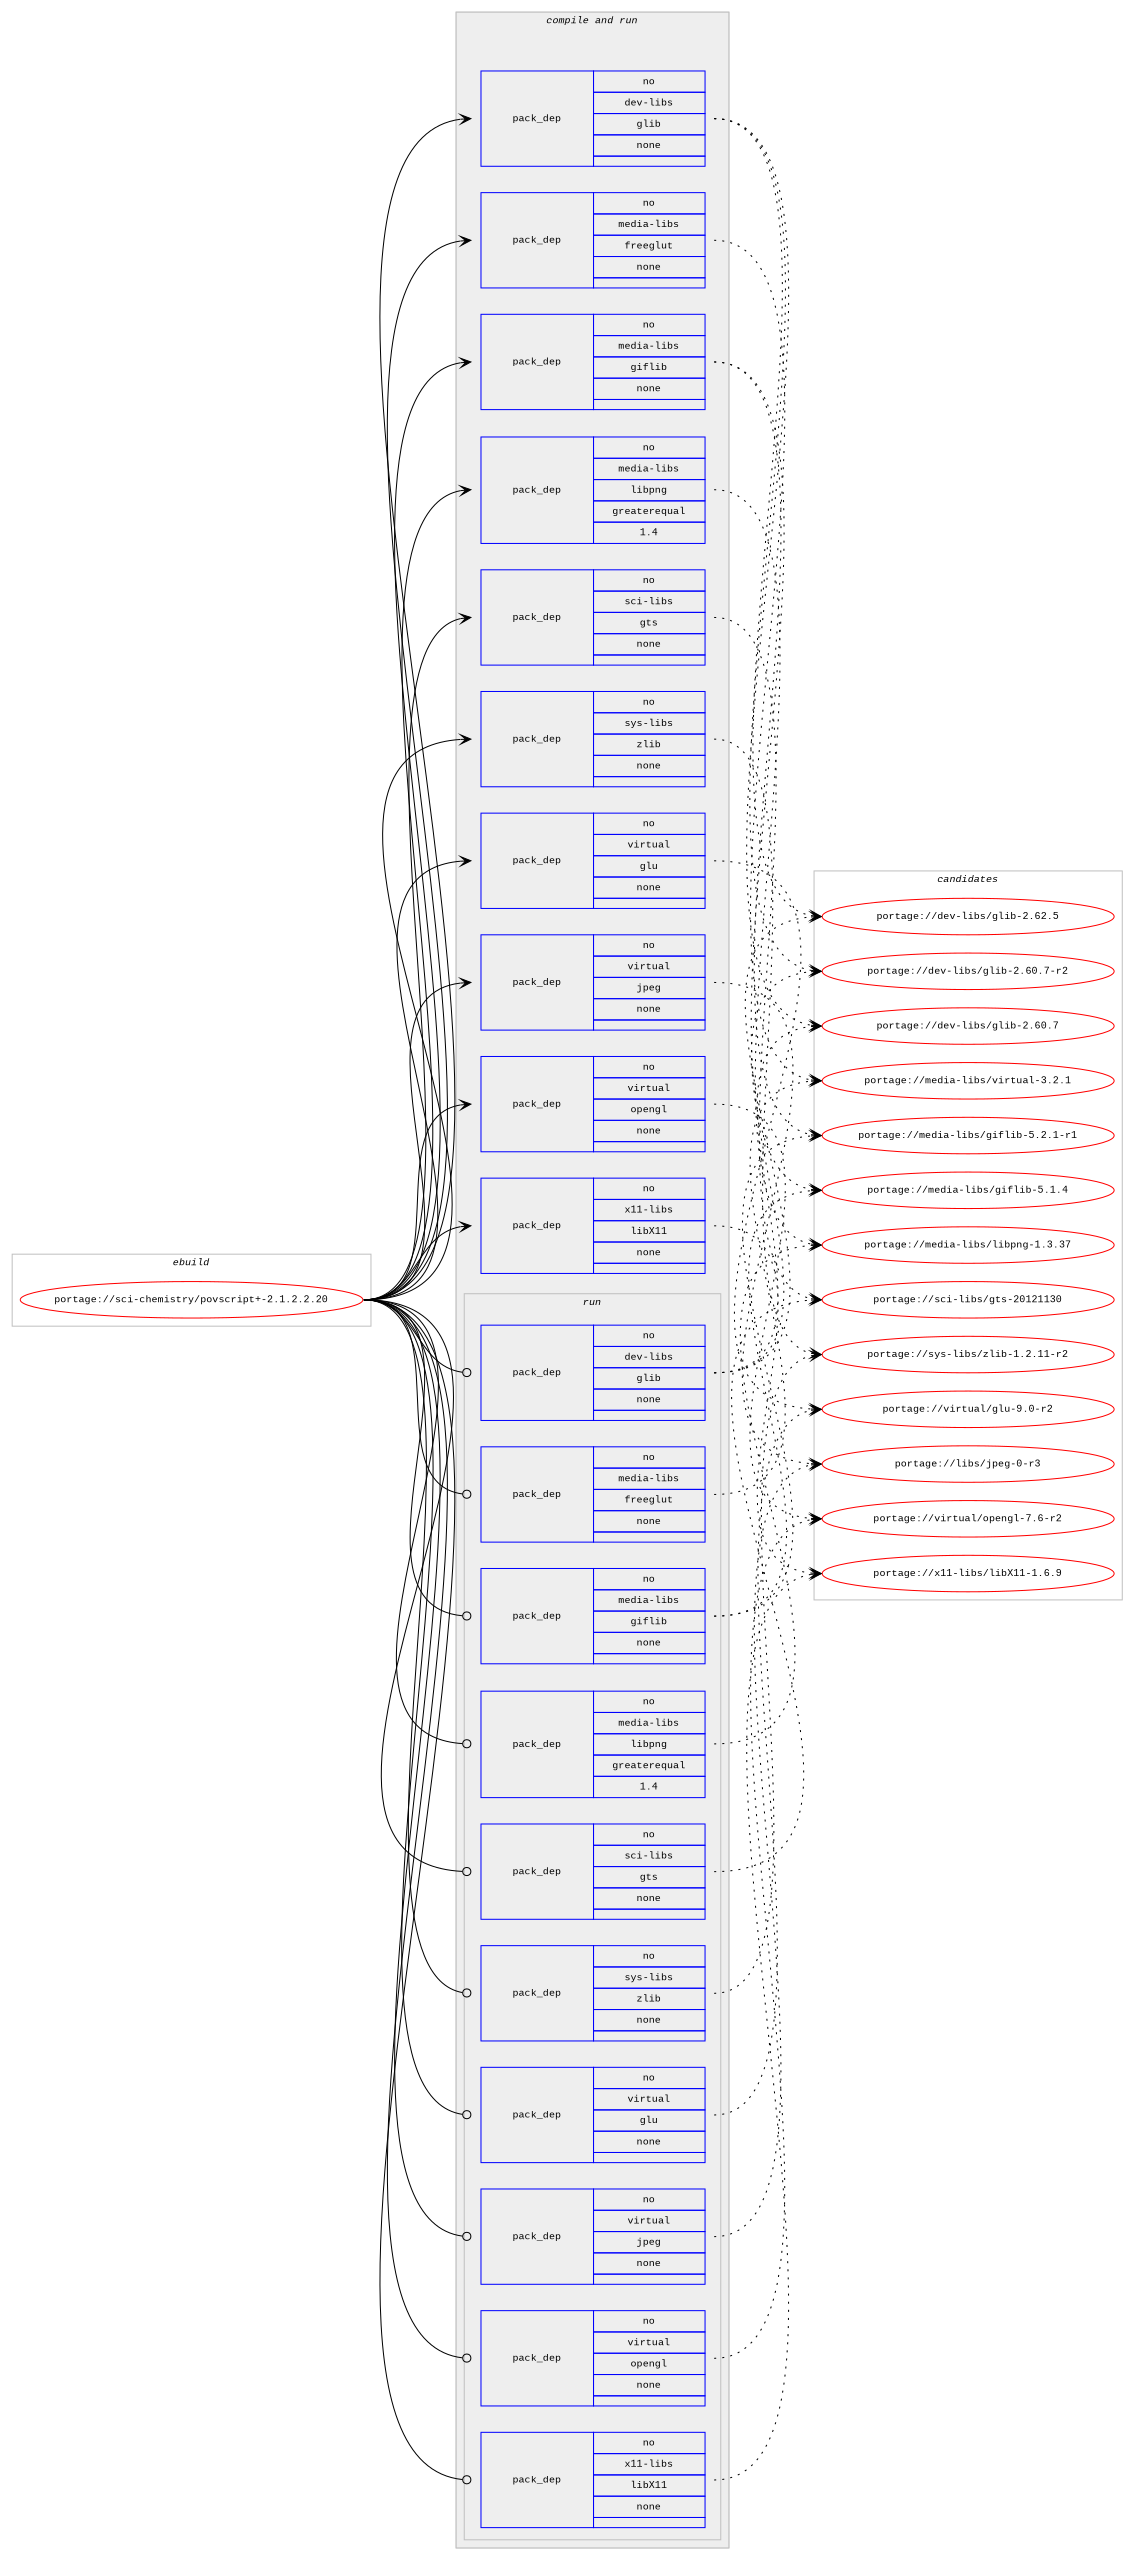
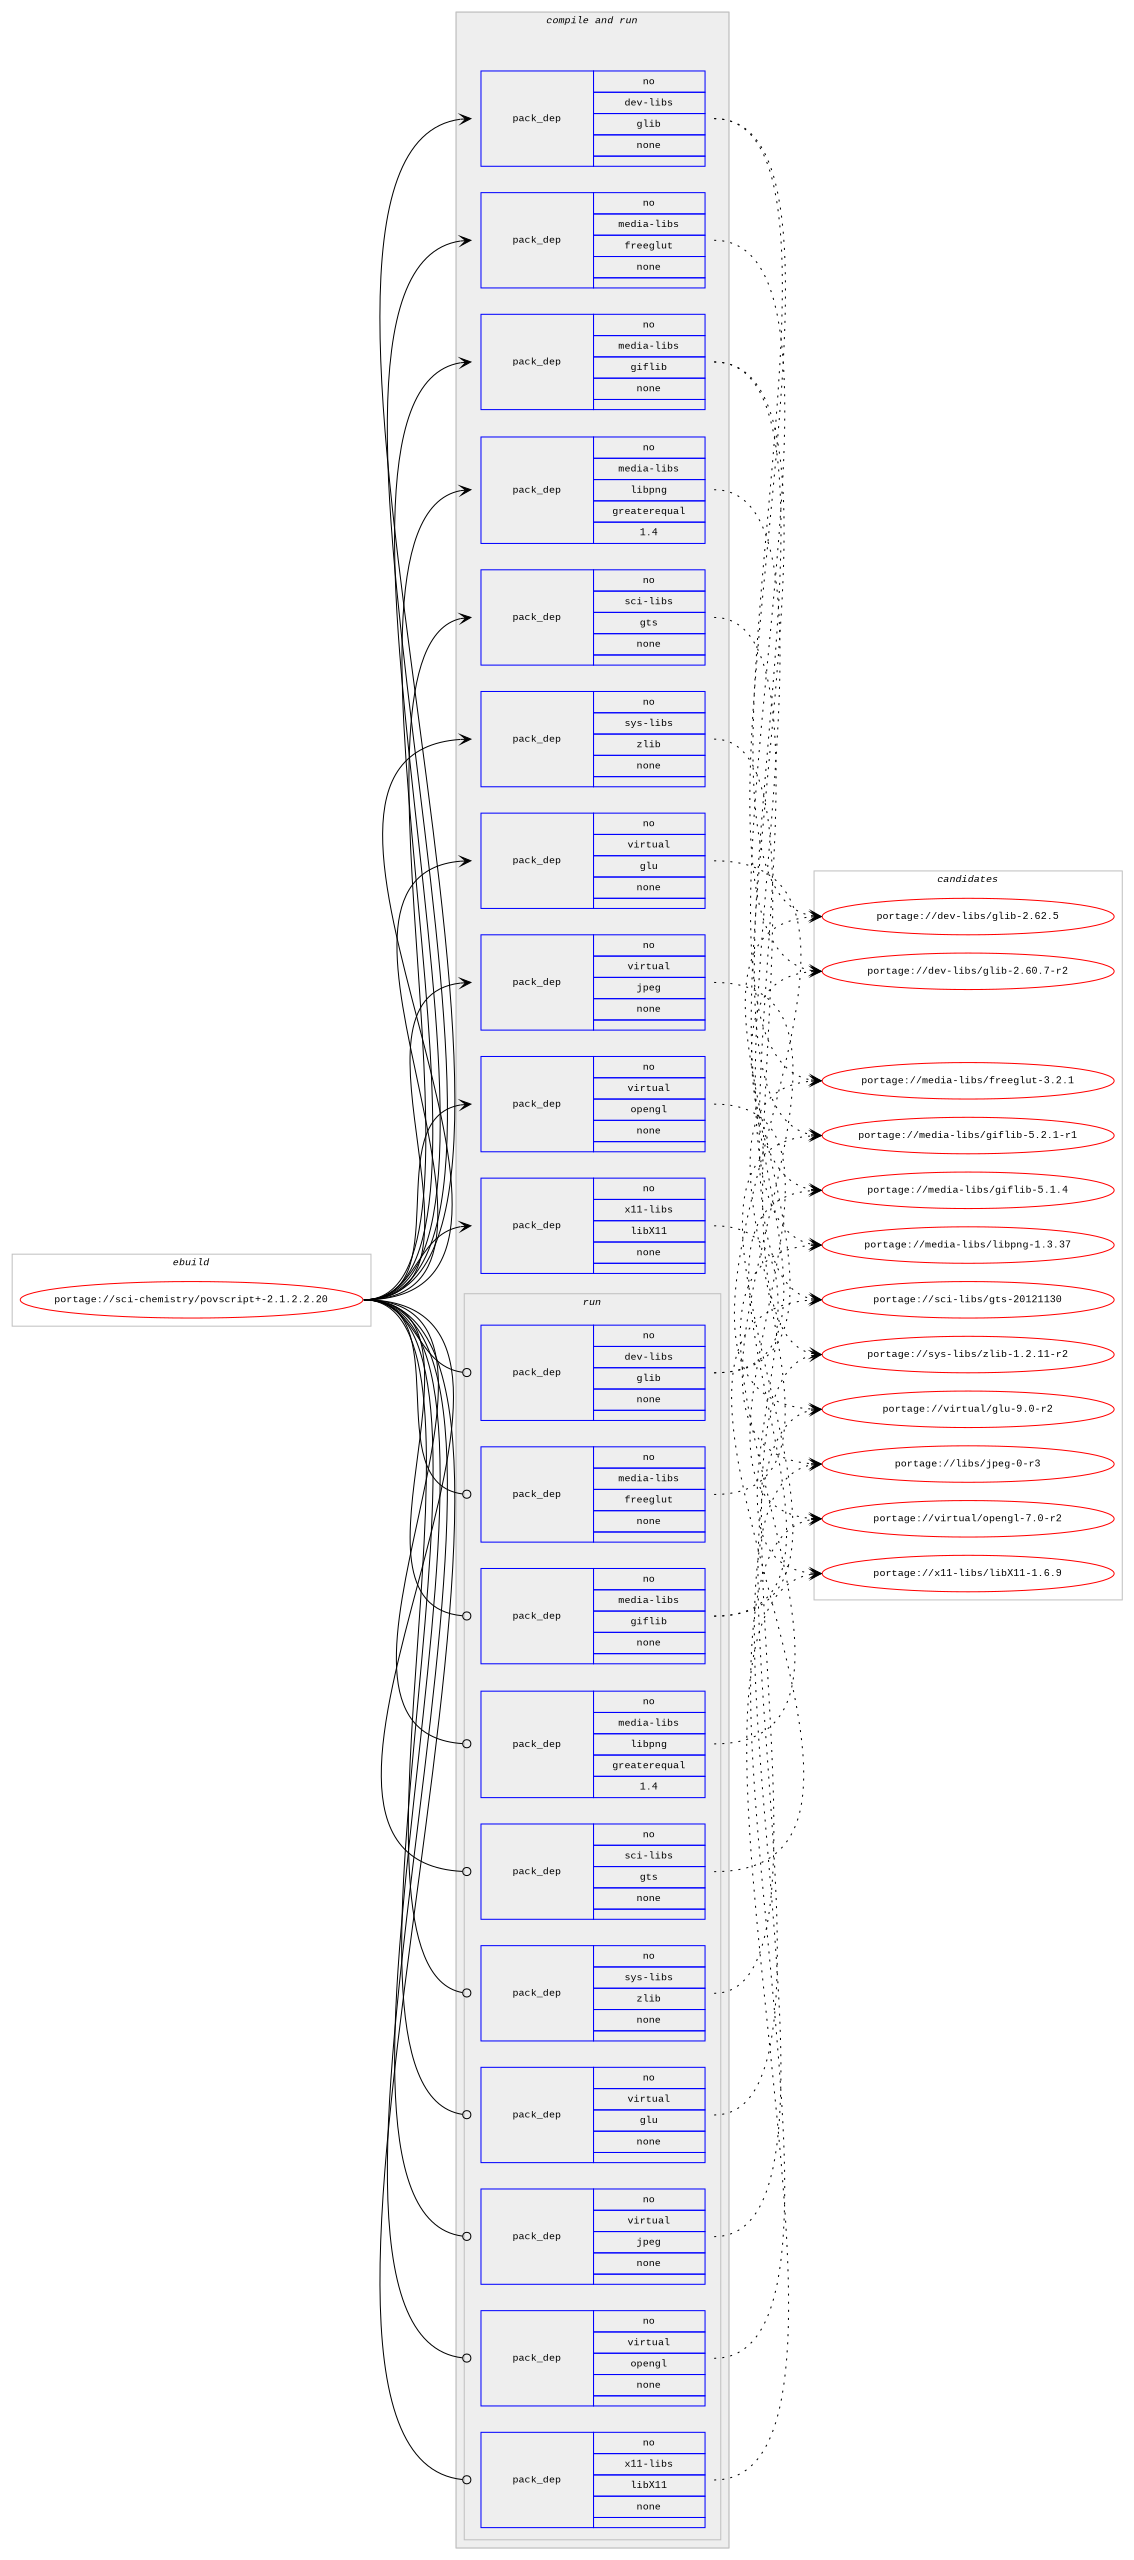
node "portage://dev-libs/glib-2.60.7": removed
node "portage://media-libs/virtual-3.2.1": label "portage://media-libs/virtual-3.2.1" -> "portage://media-libs/freeglut-3.2.1"
node "portage://virtual/opengl-7.6-r2": label "portage://virtual/opengl-7.6-r2" -> "portage://virtual/opengl-7.0-r2"
